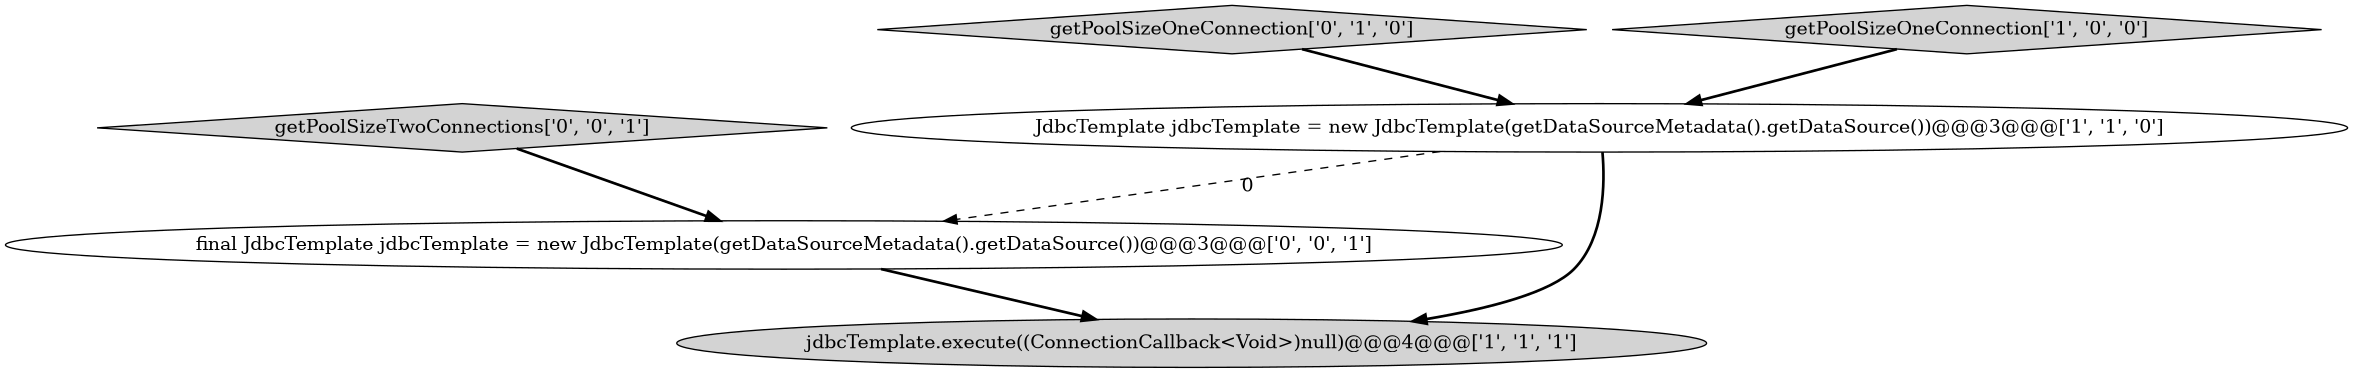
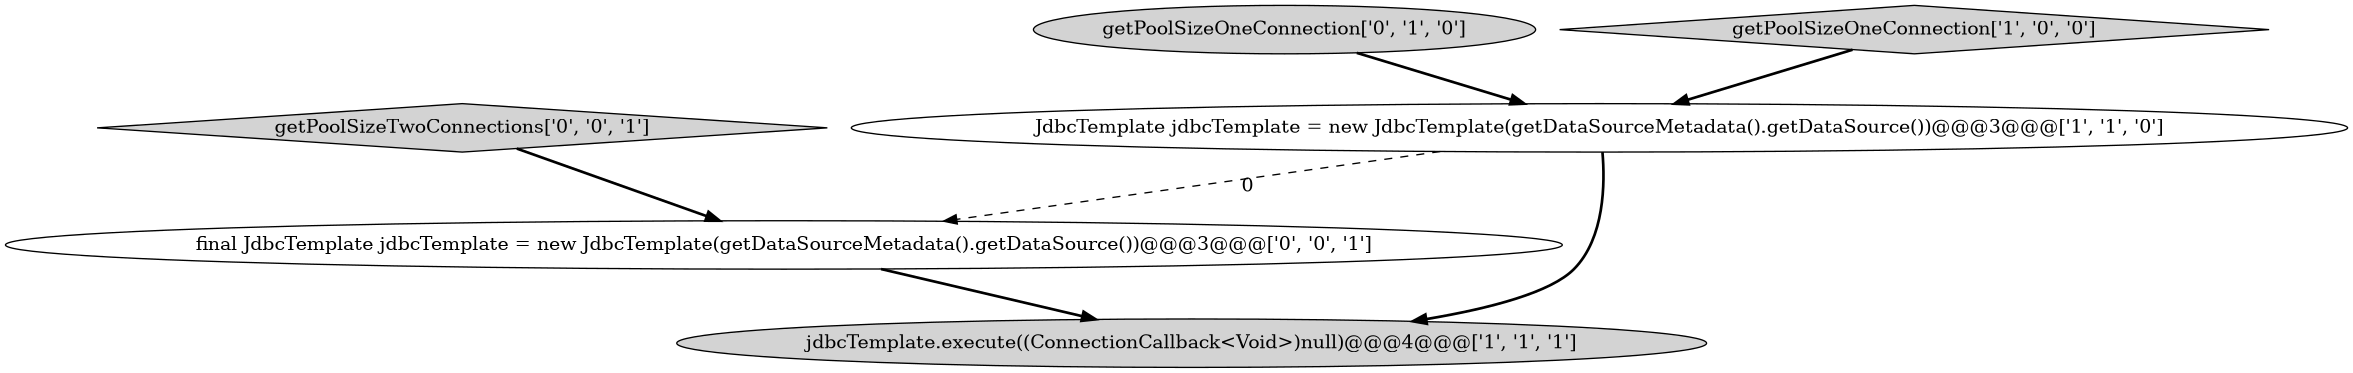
node "getPoolSizeOneConnection['0', '1', '0']": shape diamond -> ellipse
